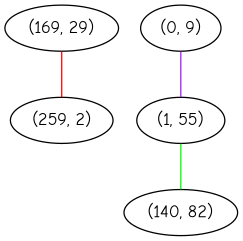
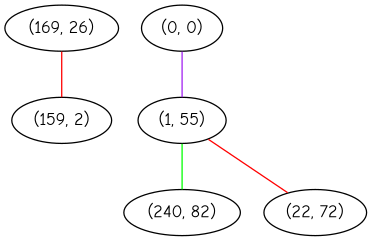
node "(169, 29)": label "(169, 29)" -> "(169, 26)"
node "(0, 9)": label "(0, 9)" -> "(0, 0)"
node "(259, 2)": label "(259, 2)" -> "(159, 2)"
node "(140, 82)": label "(140, 82)" -> "(240, 82)"
node "(22, 72)": added
